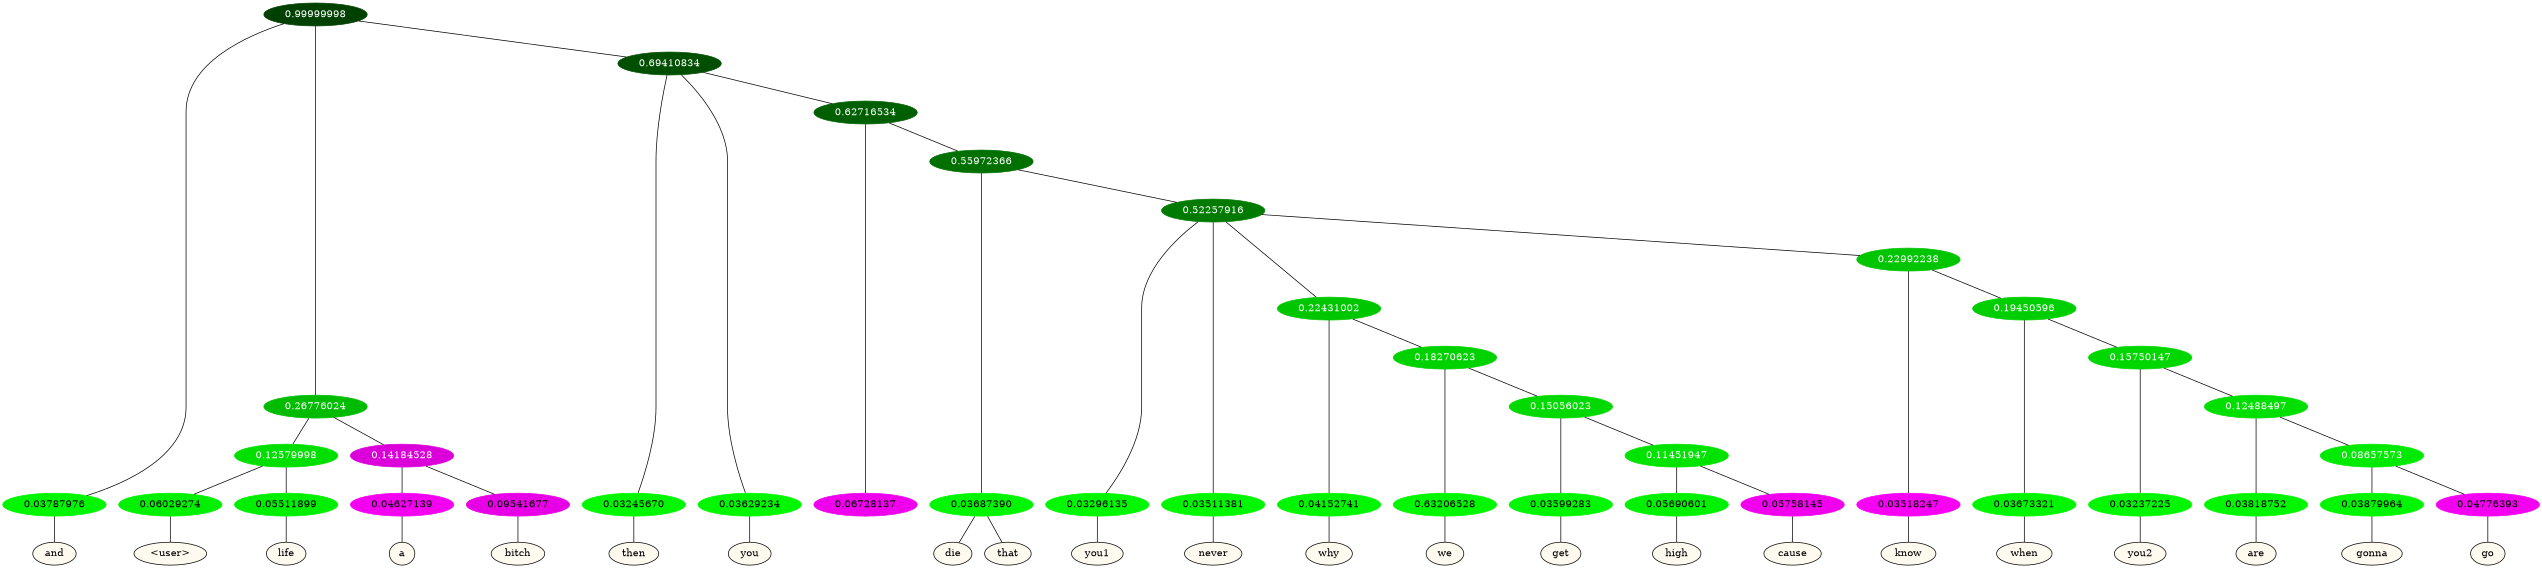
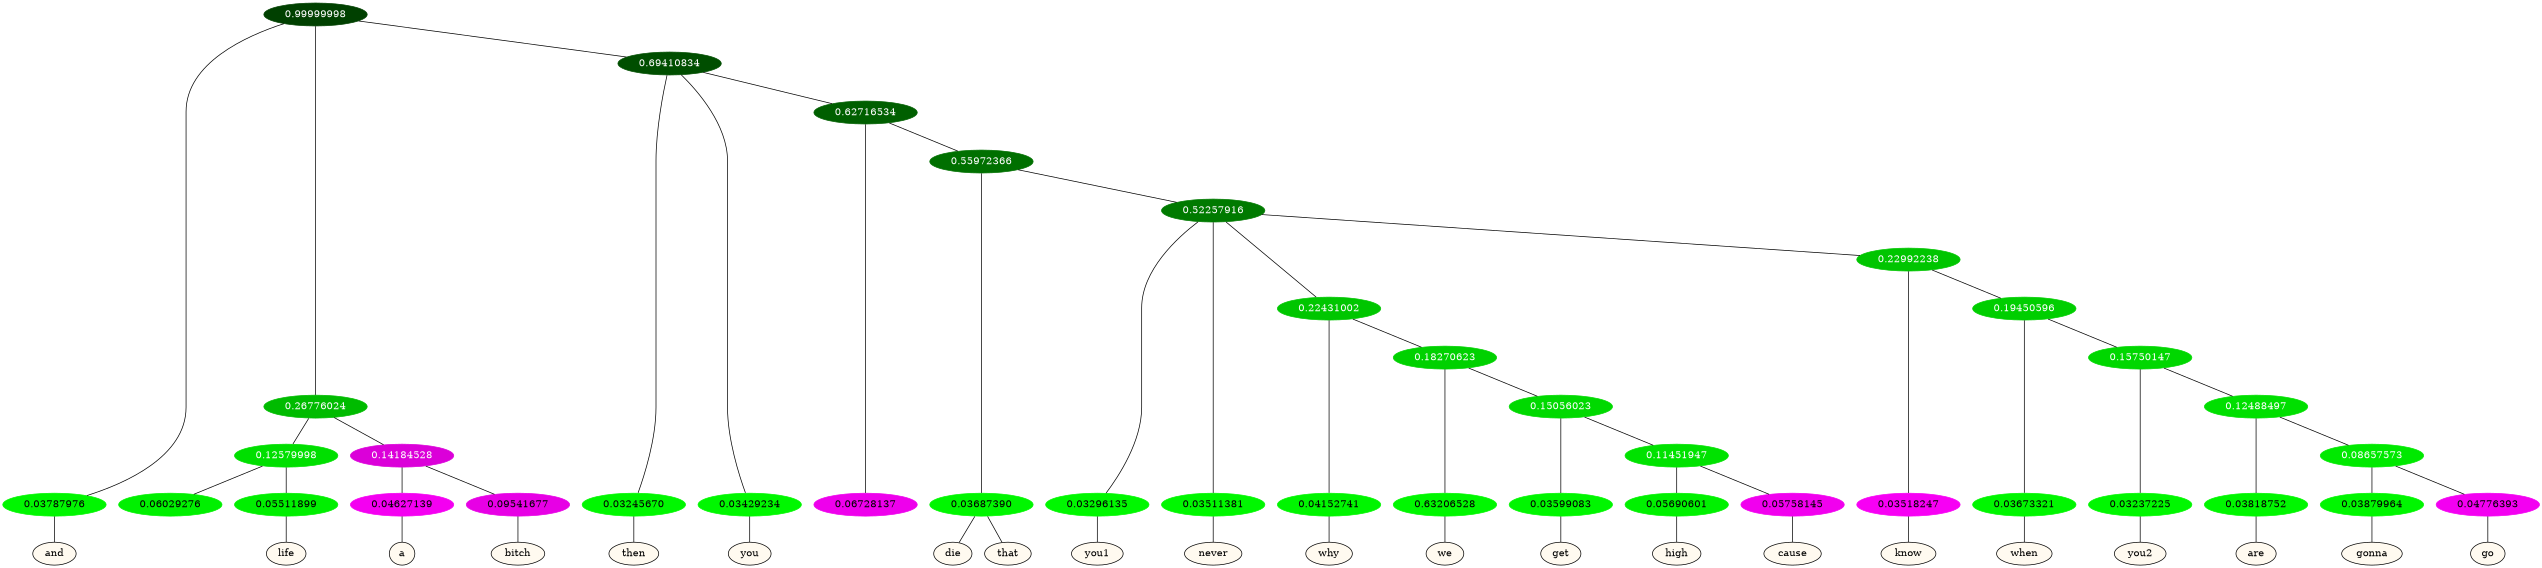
node "0.06029274": label "0.06029274" -> "0.06029276"
node "0.03629234": label "0.03629234" -> "0.03429234"
node "0.03599283": label "0.03599283" -> "0.03599083"
node "<user>": removed
